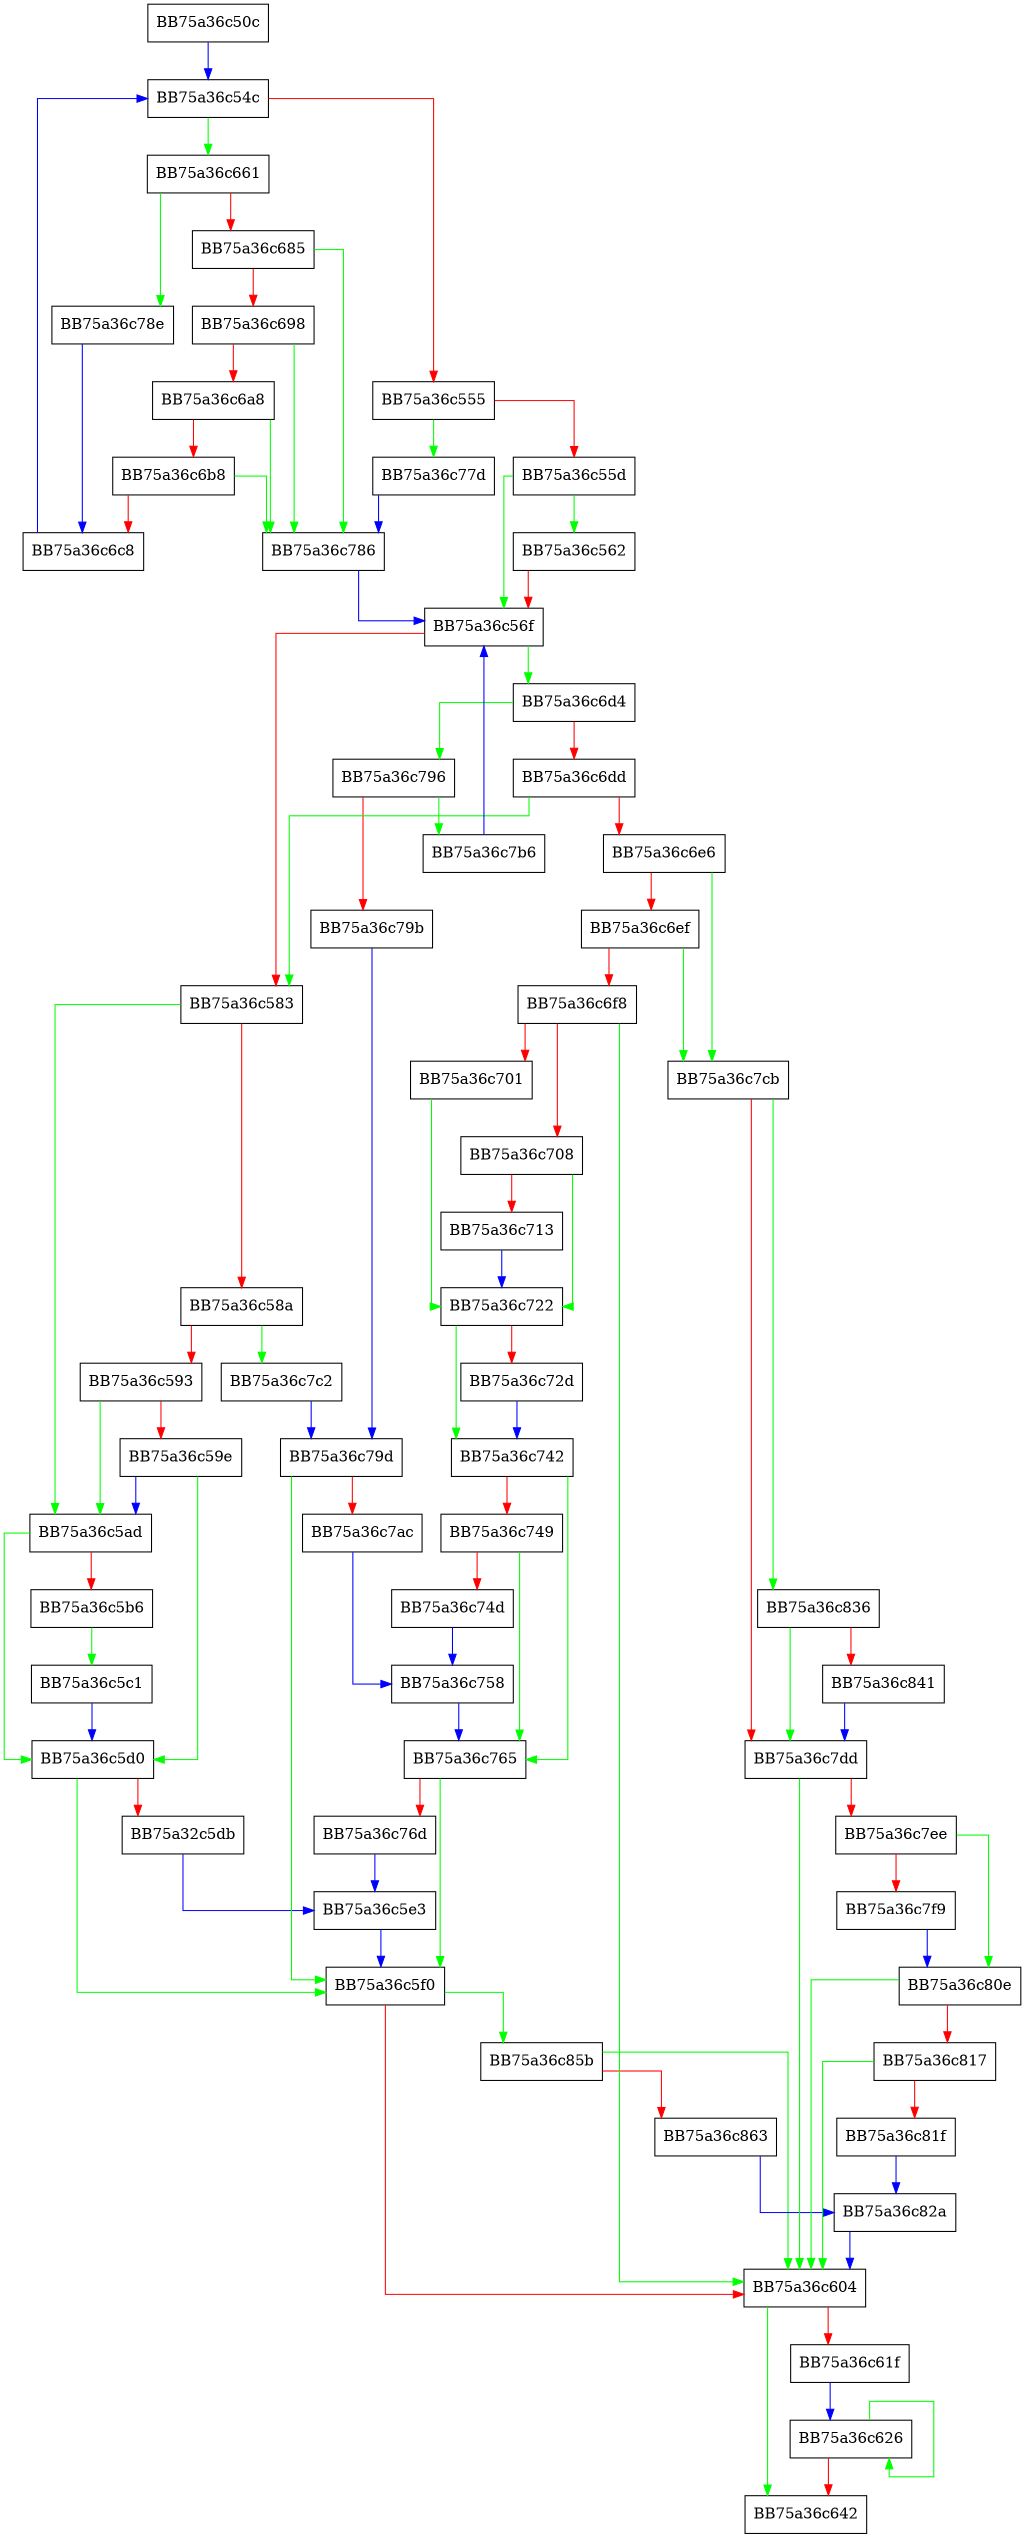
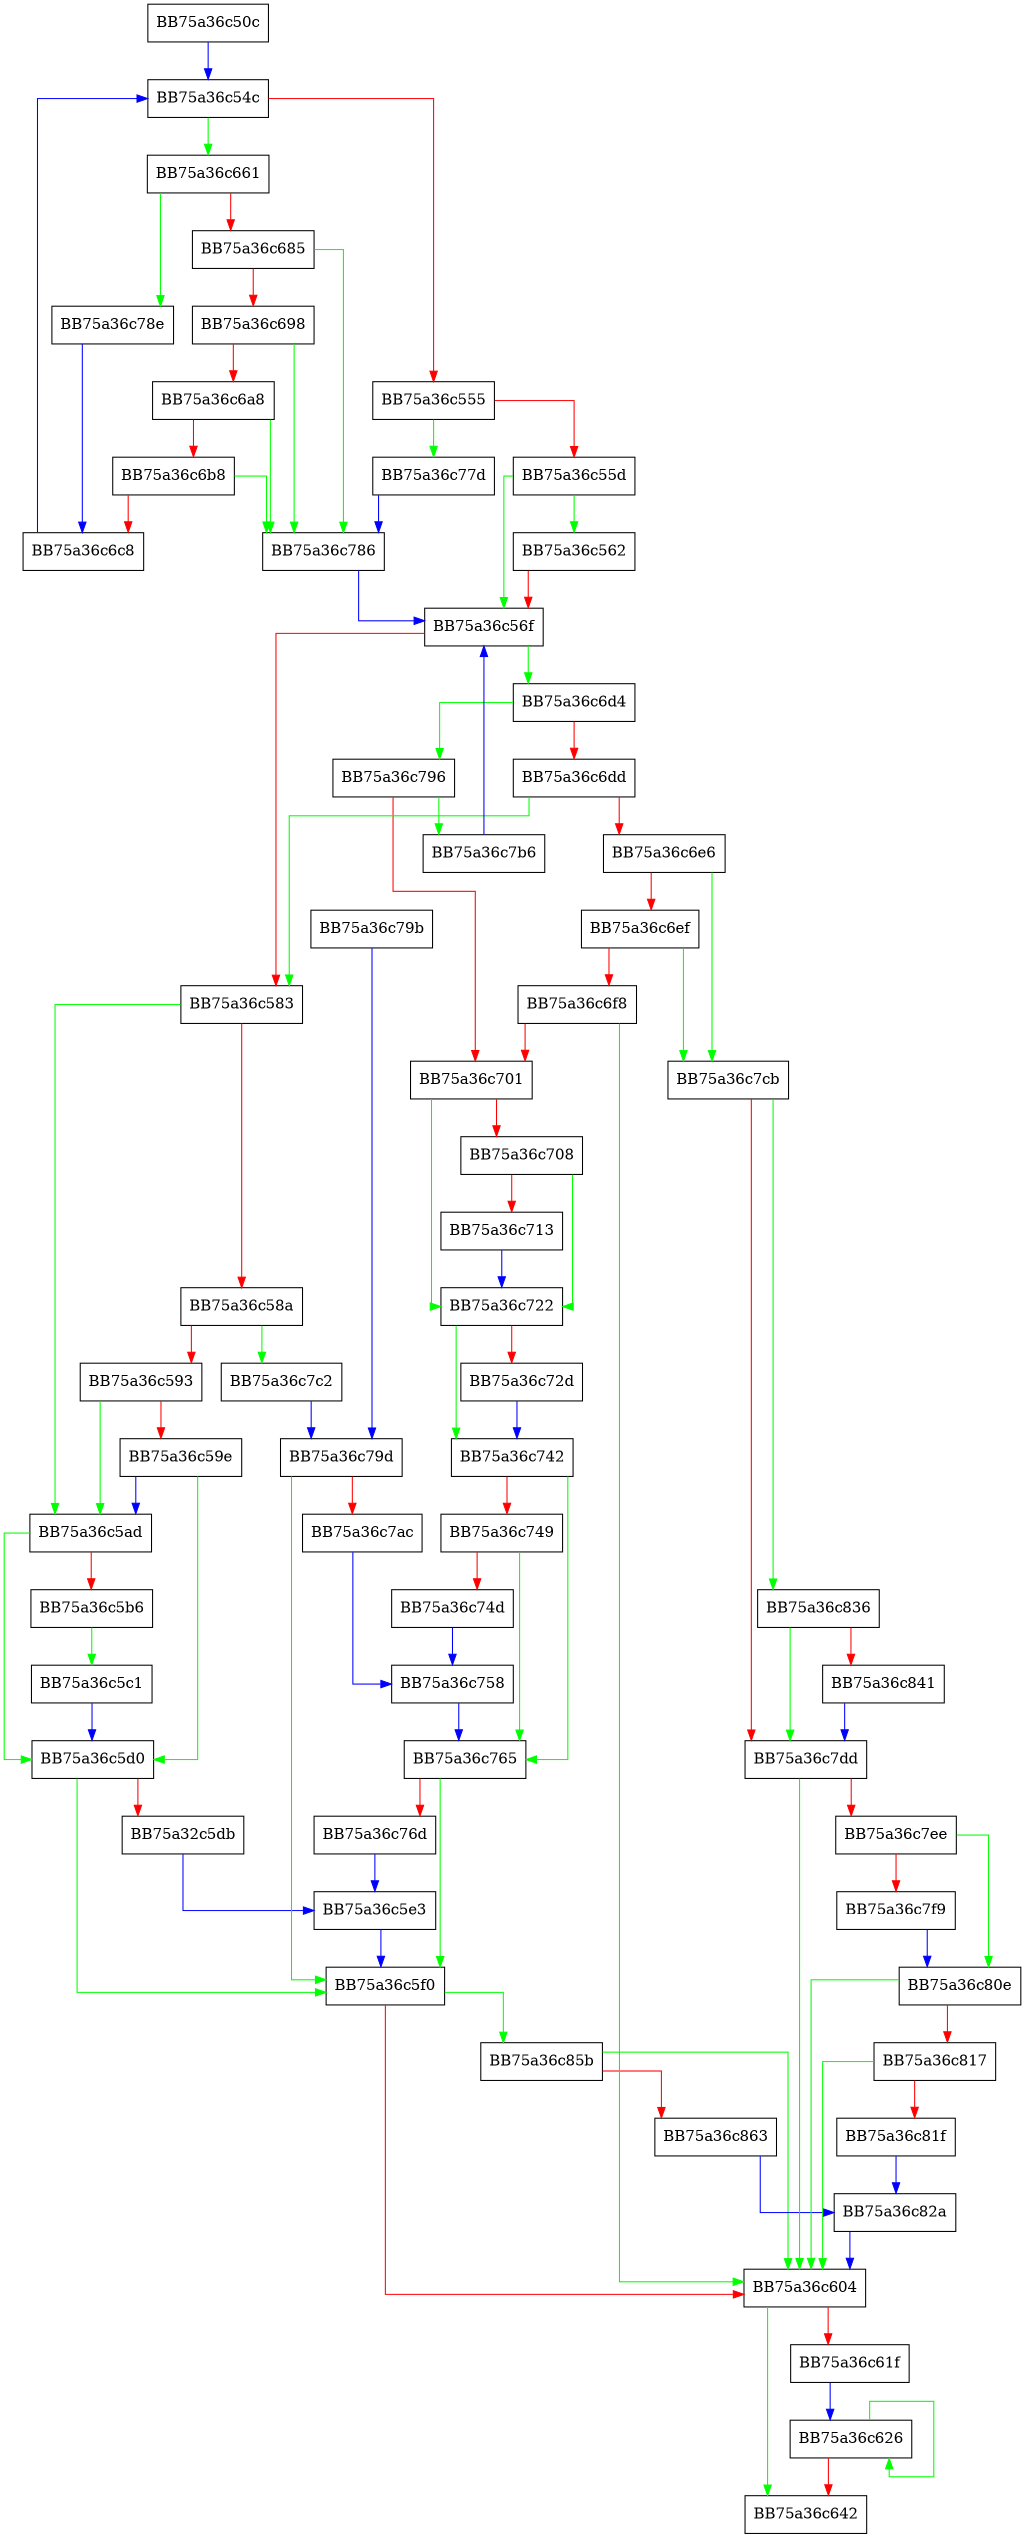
edge "BB75a36c796" -> "BB75a36c79b": now "BB75a36c796" -> "BB75a36c701"
edge "BB75a36c6f8" -> "BB75a36c708": now "BB75a36c701" -> "BB75a36c708"
